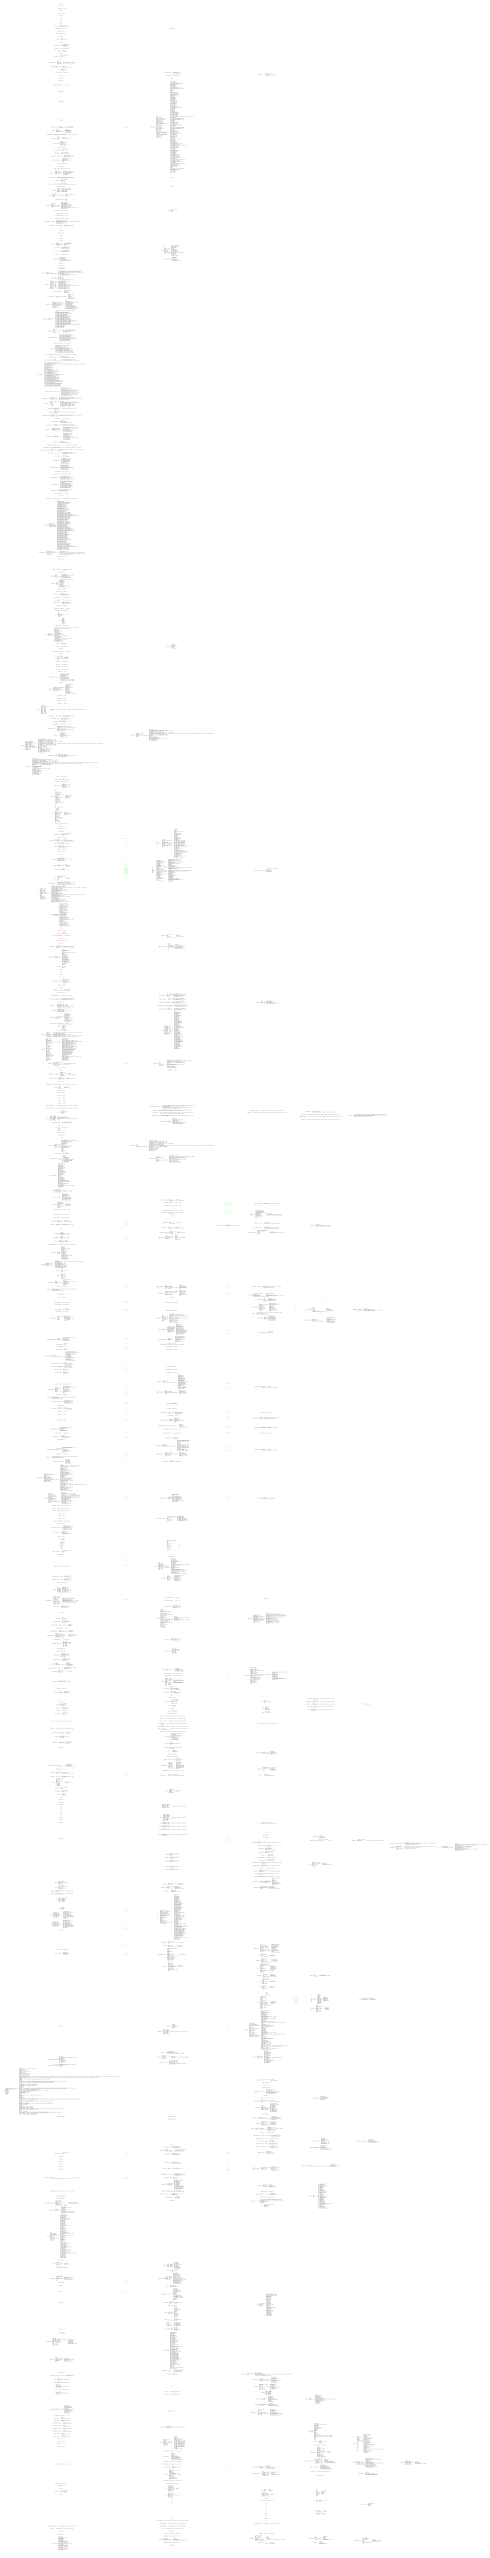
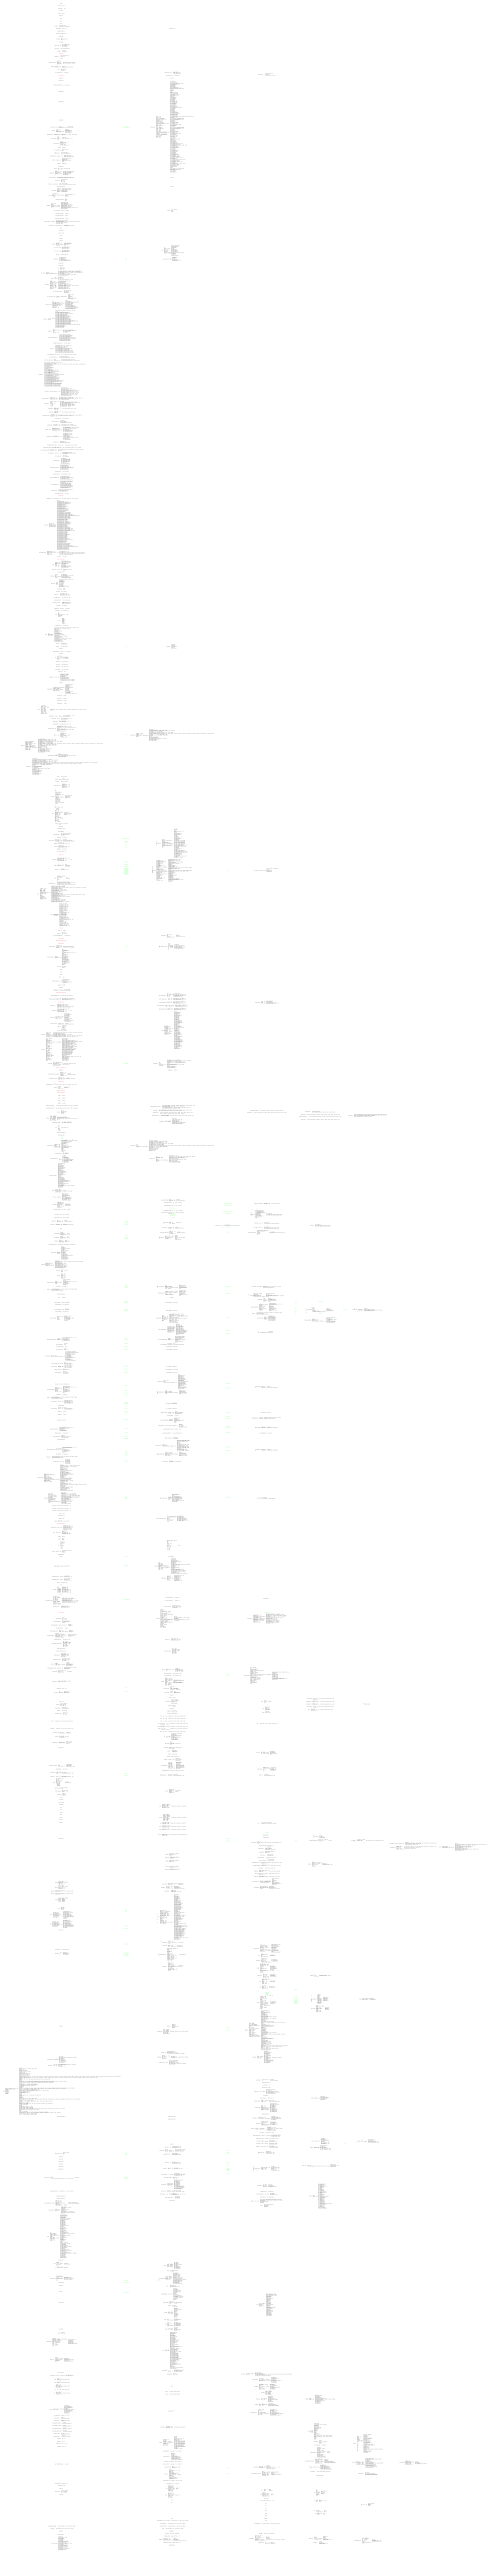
node "Table": added
